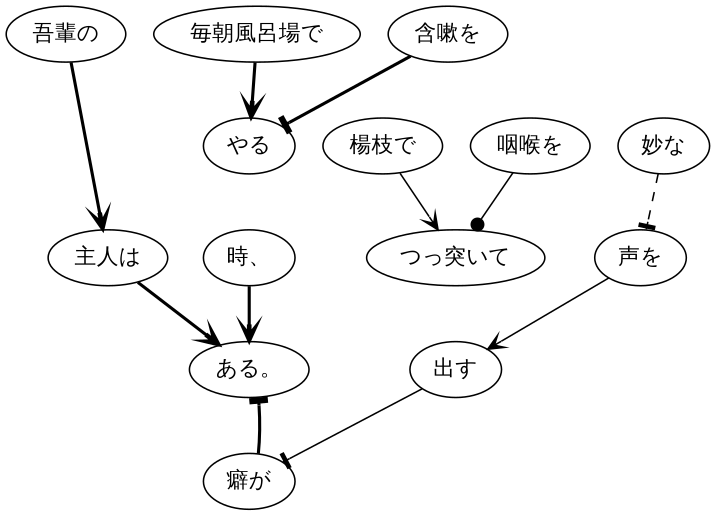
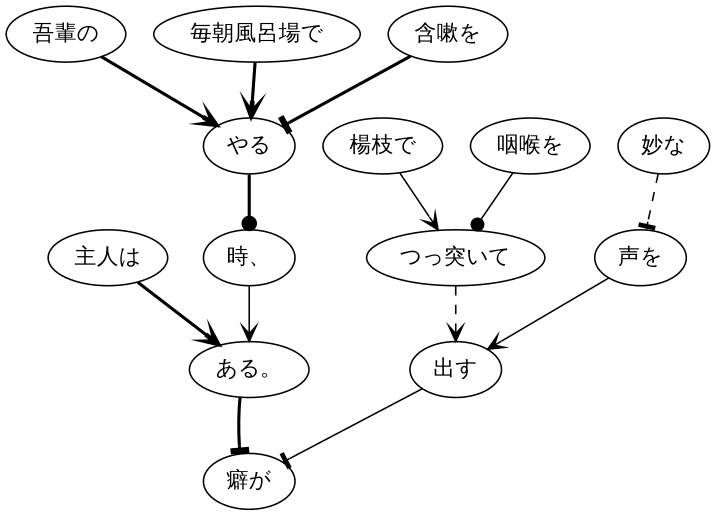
edge "吾輩の" -> "主人は": now "吾輩の" -> "やる"
edge "やる" -> "時、": added
edge "時、" -> "ある。": style bold -> solid
edge "つっ突いて" -> "出す": added
edge "癖が" -> "ある。": reversed
